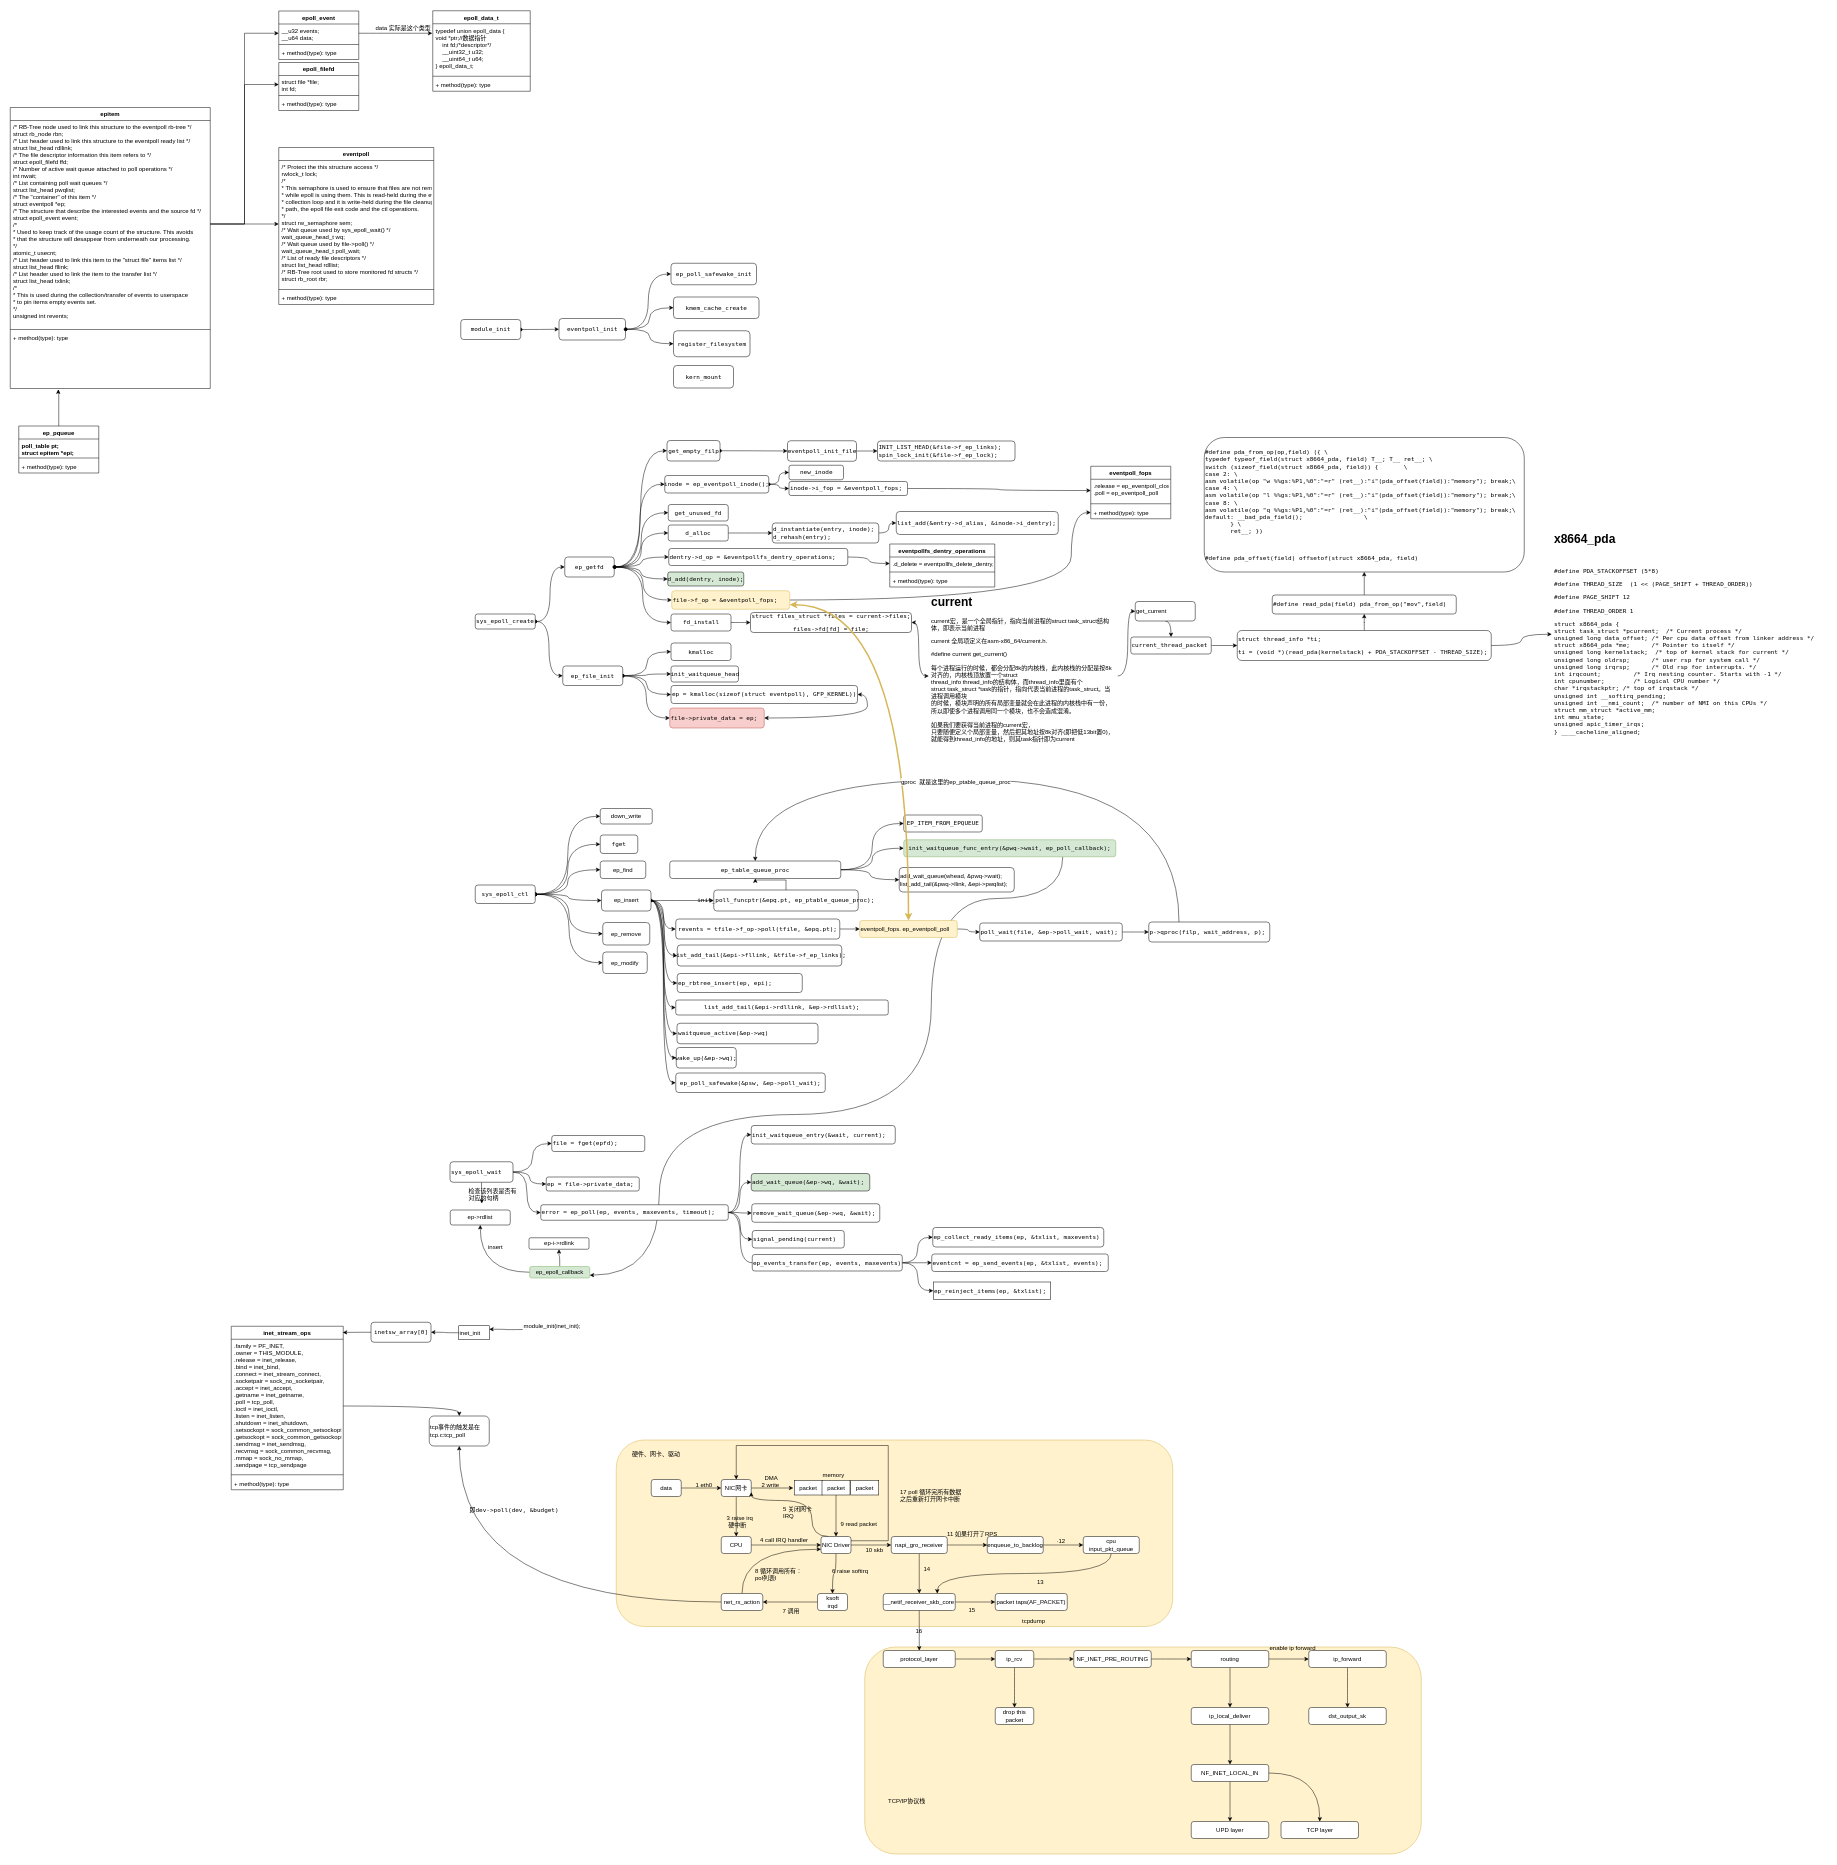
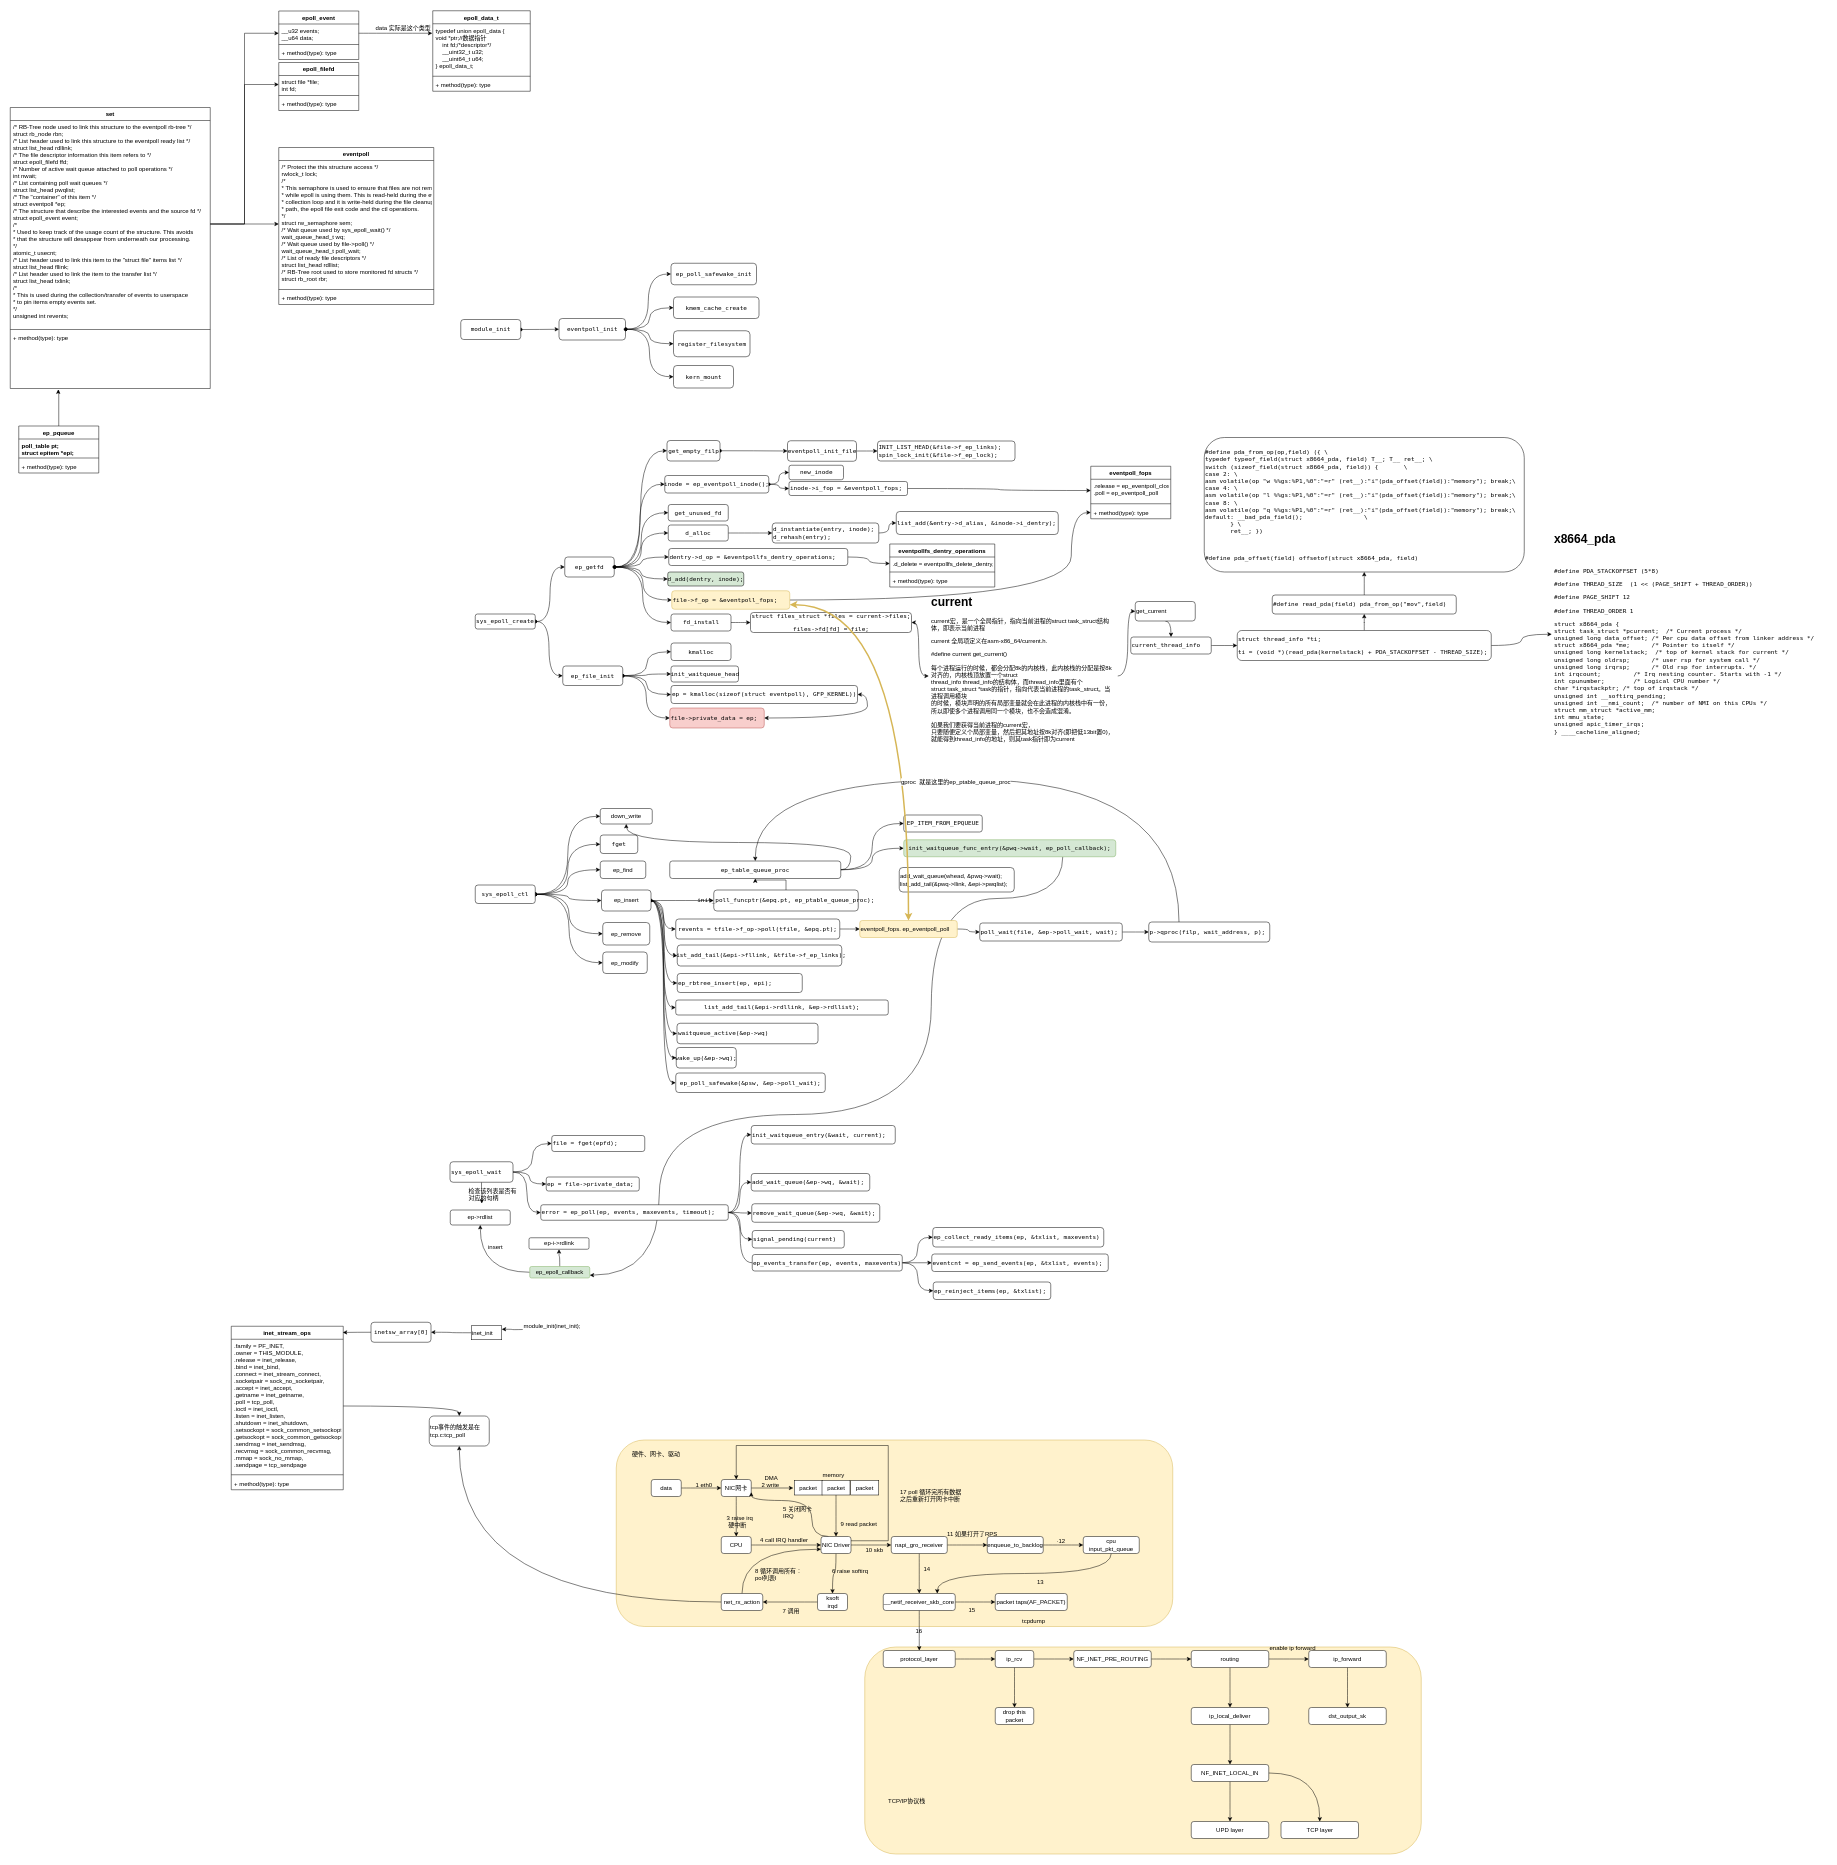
node "epitem": label "epitem" -> "set"
edge "eventpoll_init" -- "kern_mount": added
node "current_thread_packet": label "current_thread_packet" -> "current_thread_info"
edge "ep_table_queue_proc" -> "add_wait_queue(whead, &pwq->wait); list_add_tail(&pwq->llink, &epi->pwqlist);": now "ep_table_queue_proc" -> "down_write"
node "add_wait_queue(&ep->wq, &wait);": fillcolor #d5e8d4 -> #ffffff
node "ep_reinject_items(ep, &txlist);": shape rectangle -> rounded rectangle
node "inet_init": moved (474, 1333) -> (487, 1333)
node "即dev->poll(dev, &budget)": removed
